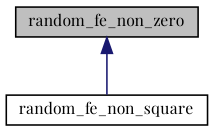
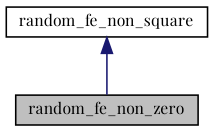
edge "random_fe_non_square" -> "random_fe_non_zero": reversed
